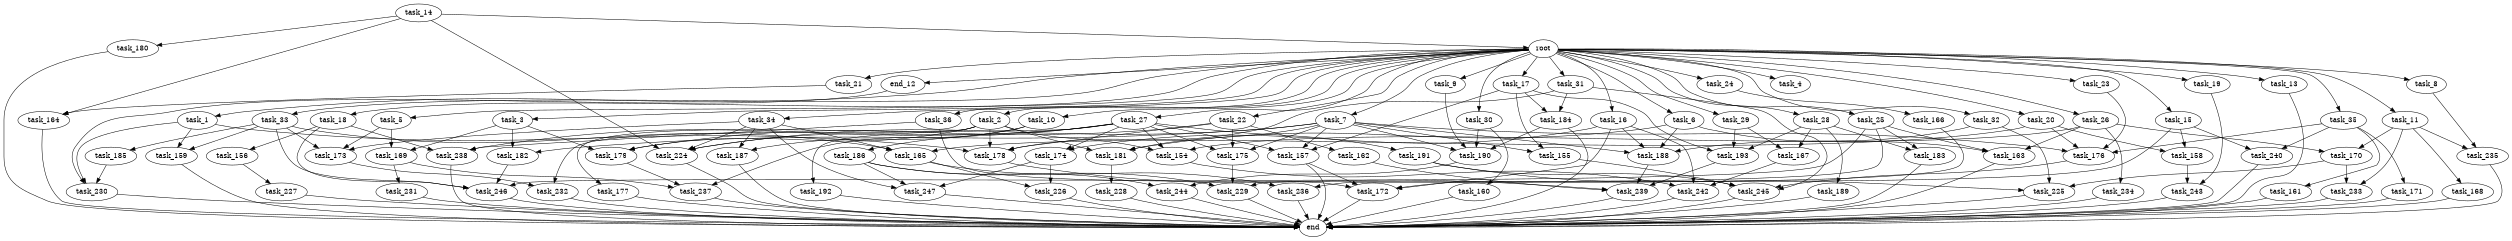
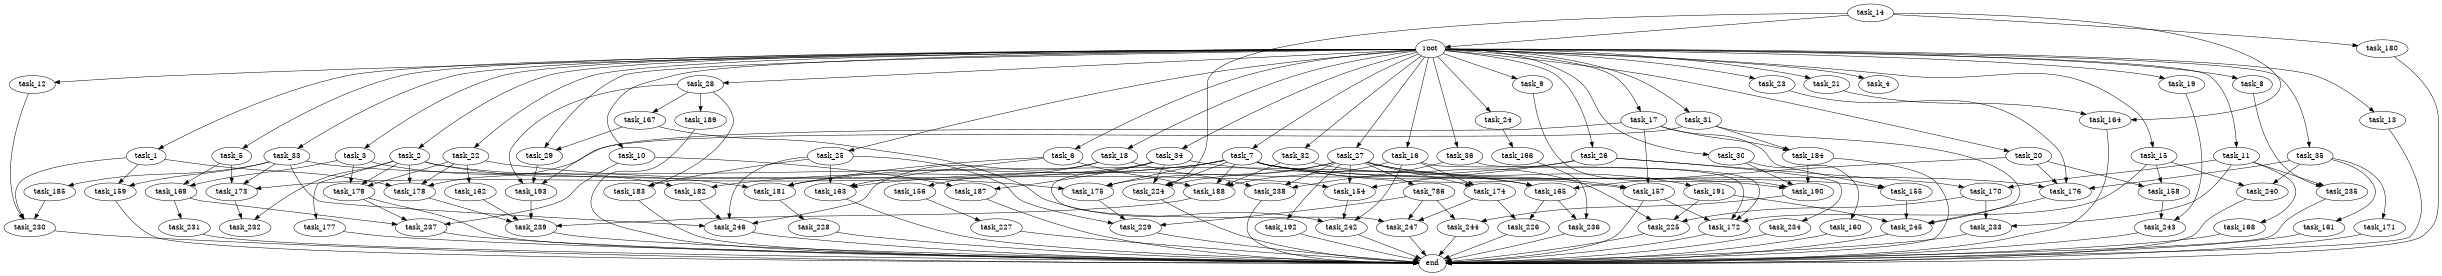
node "end_12": label "end_12" -> "task_12"
edge "task_29" -> "task_167": reversed
node "task_186": label "task_186" -> "task_786"
edge "task_232" -> "end": now "task_179" -> "end"
